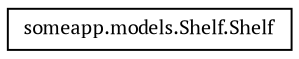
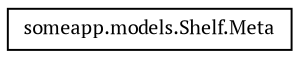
node "someapp.models.Shelf.Shelf": label "someapp.models.Shelf.Shelf" -> "someapp.models.Shelf.Meta"
